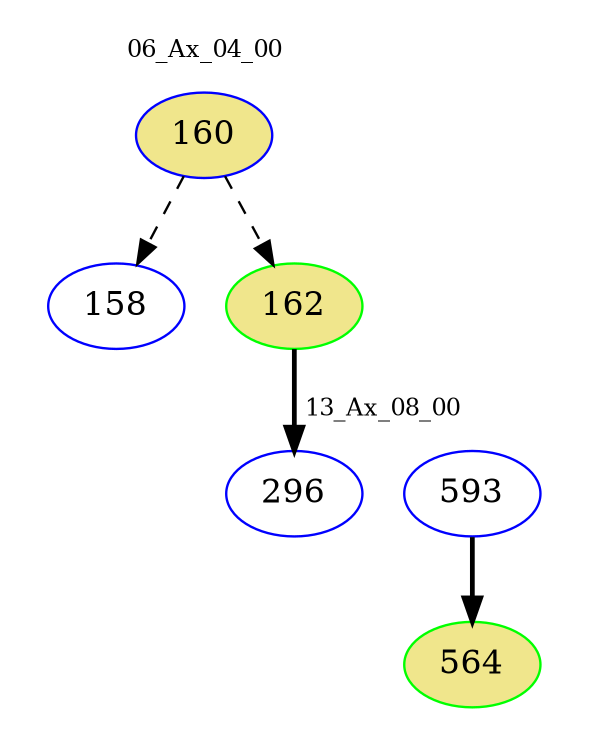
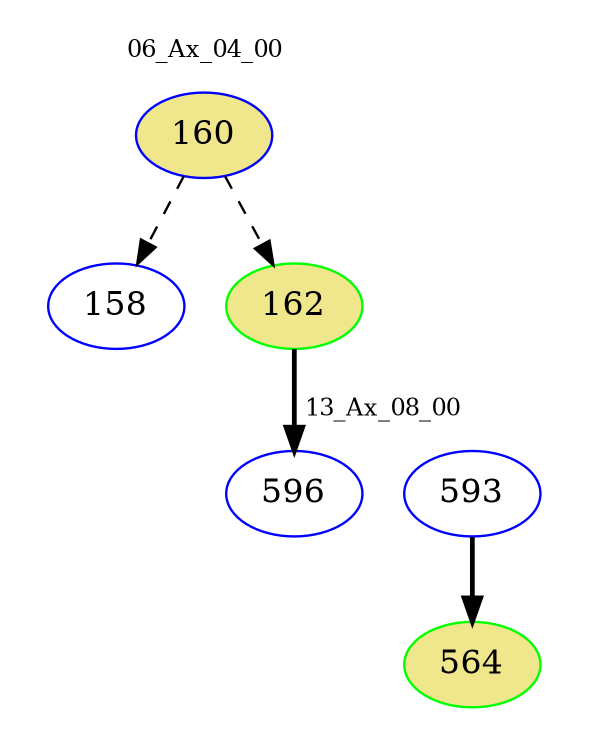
node "296": label "296" -> "596"
